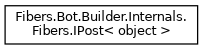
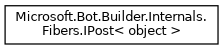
node "Fibers.Bot.Builder.Internals. Fibers.IPost< object >": label "Fibers.Bot.Builder.Internals. Fibers.IPost< object >" -> "Microsoft.Bot.Builder.Internals. Fibers.IPost< object >"
